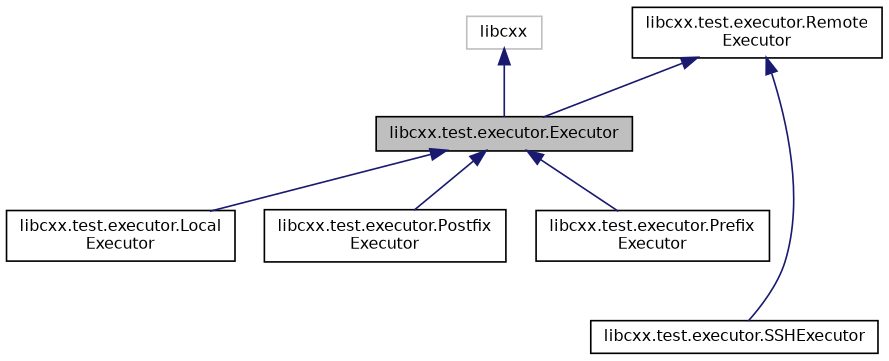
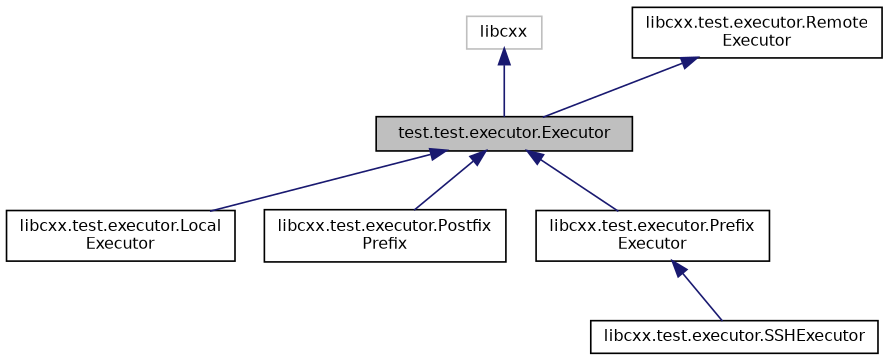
node "libcxx.test.executor.Executor": label "libcxx.test.executor.Executor" -> "test.test.executor.Executor"
edge "libcxx.test.executor.SSHExecutor" -> "libcxx.test.executor.Remote Executor": now "libcxx.test.executor.SSHExecutor" -> "libcxx.test.executor.Prefix Executor"
node "libcxx.test.executor.Postfix Executor": label "libcxx.test.executor.Postfix Executor" -> "libcxx.test.executor.Postfix Prefix"
